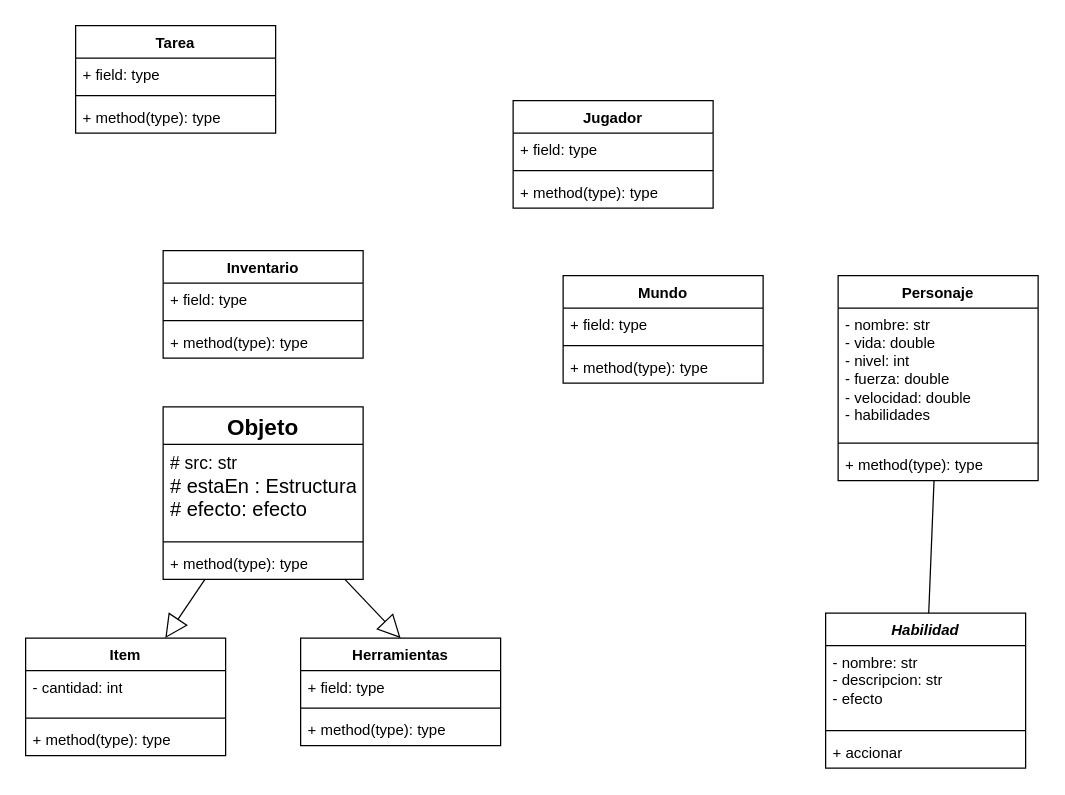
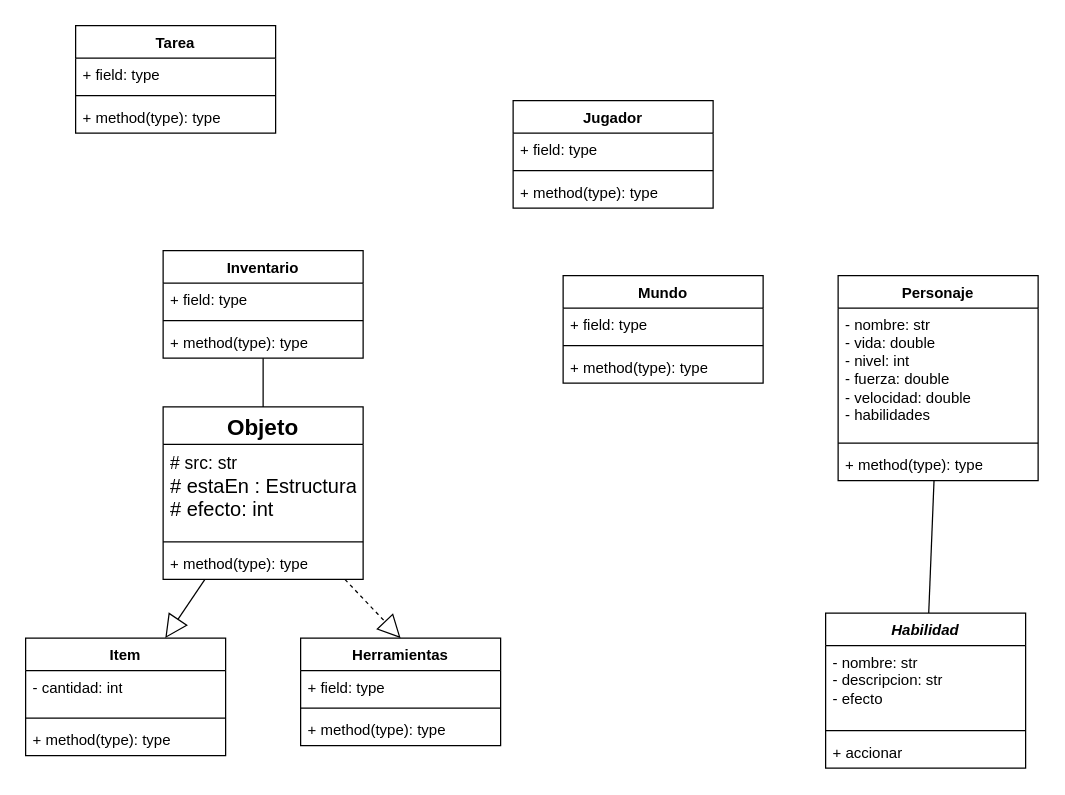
edge "Inventario" -- "Objeto": added
node "# src: str # estaEn : Estructura # efecto: efecto": label "# src: str # estaEn : Estructura # efecto: efecto" -> "# src: str # estaEn : Estructura # efecto: int"
edge "Objeto" -> "Herramientas": style solid -> dashed
